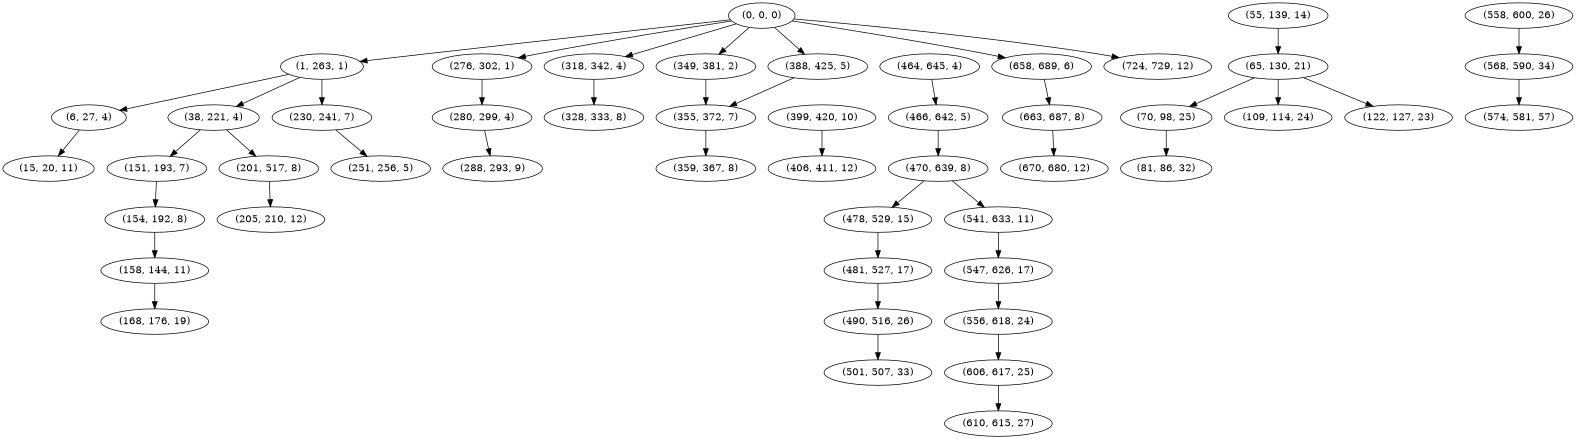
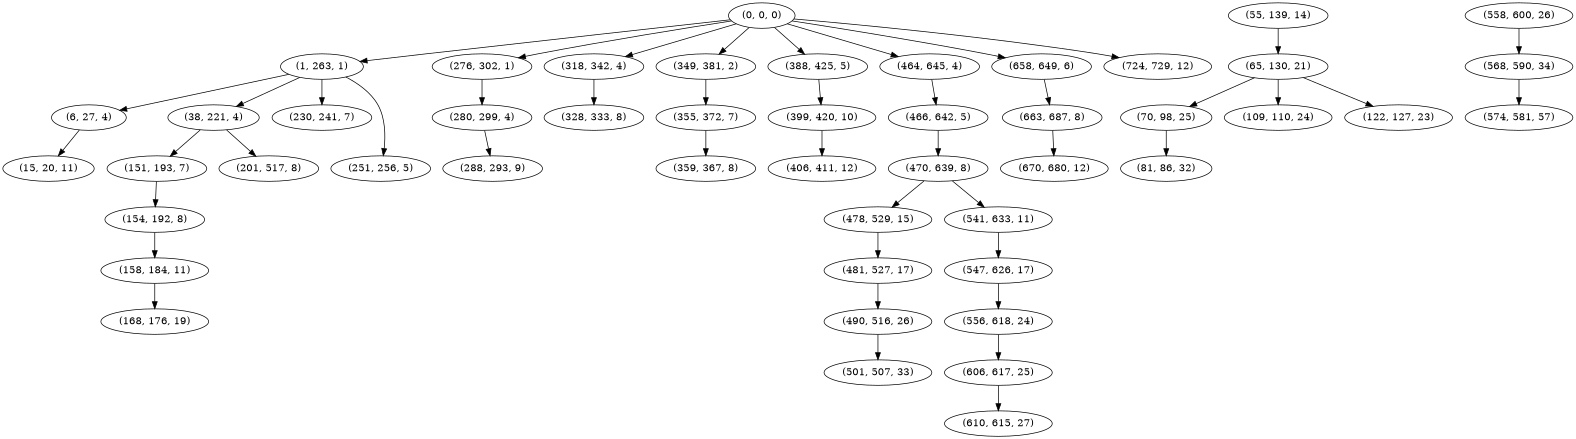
edge "(0, 0, 0)" -> "(464, 645, 4)": added
node "(658, 689, 6)": label "(658, 689, 6)" -> "(658, 649, 6)"
edge "(388, 425, 5)" -> "(355, 372, 7)": now "(388, 425, 5)" -> "(399, 420, 10)"
node "(109, 114, 24)": label "(109, 114, 24)" -> "(109, 110, 24)"
edge "(230, 241, 7)" -> "(251, 256, 5)": now "(1, 263, 1)" -> "(251, 256, 5)"
node "(205, 210, 12)": removed
node "(158, 144, 11)": label "(158, 144, 11)" -> "(158, 184, 11)"
